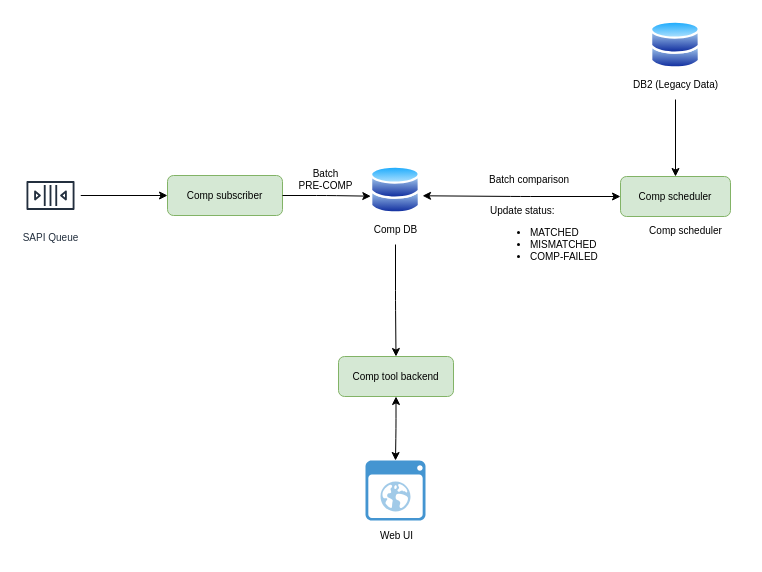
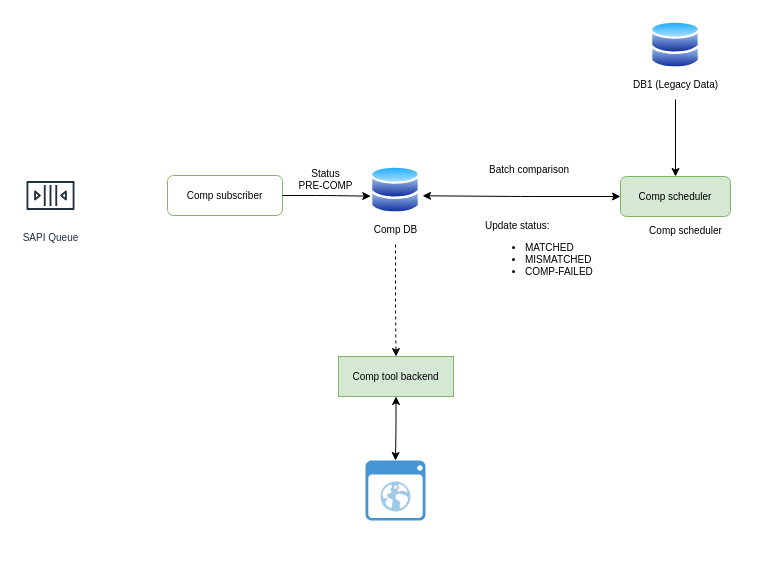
node "DB2 (Legacy Data)": label "DB2 (Legacy Data)" -> "DB1 (Legacy Data)"
node "BatchPRE-COMP": label "BatchPRE-COMP" -> "StatusPRE-COMP"
node "Batch comparison": moved (531, 180) -> (531, 170)
edge "SAPI Queue" -> "Comp subscriber": removed
node "Comp subscriber": fillcolor #d5e8d4 -> #ffffff
node "Update status: MATCHED MISMATCHED COMP-FAILED": moved (554, 239) -> (549, 254)
edge "Comp DB" -> "Comp tool backend": style solid -> dashed
node "Comp tool backend": shape rounded rectangle -> rectangle
node "Web UI": removed
